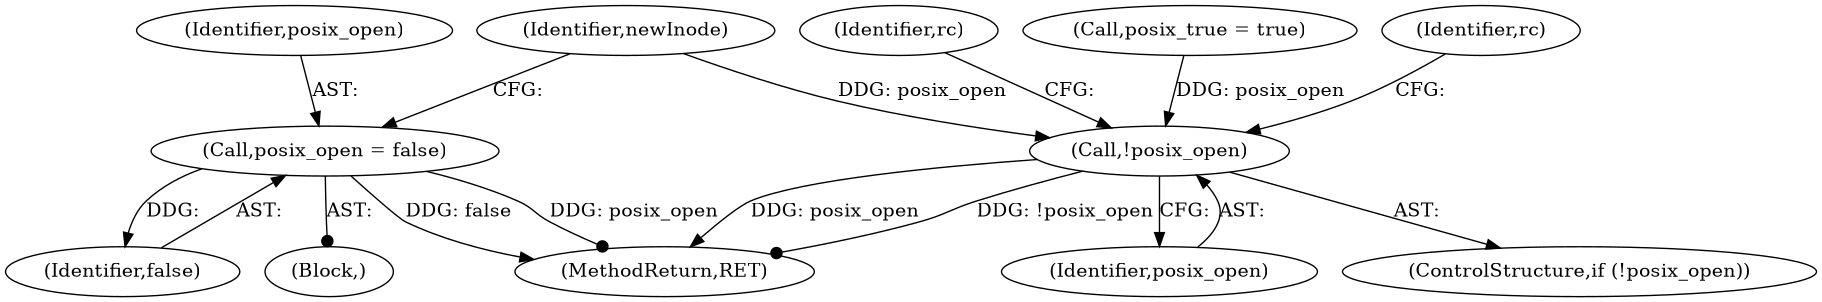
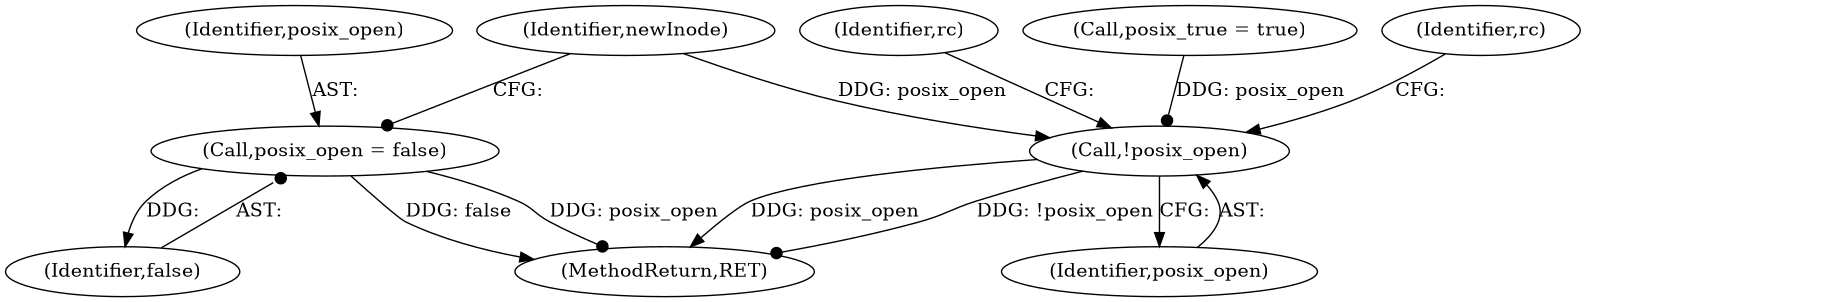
edge "(Call,posix_true = true)" -> "(Call,!posix_open)": arrowhead normal -> dot
edge "(Identifier,newInode)" -> "(Call,posix_open = false)": arrowhead normal -> dot
edge "(Identifier,false)" -> "(Call,posix_open = false)": arrowhead normal -> dot
node "(Block,)": removed
node "(ControlStructure,if (!posix_open))": removed
